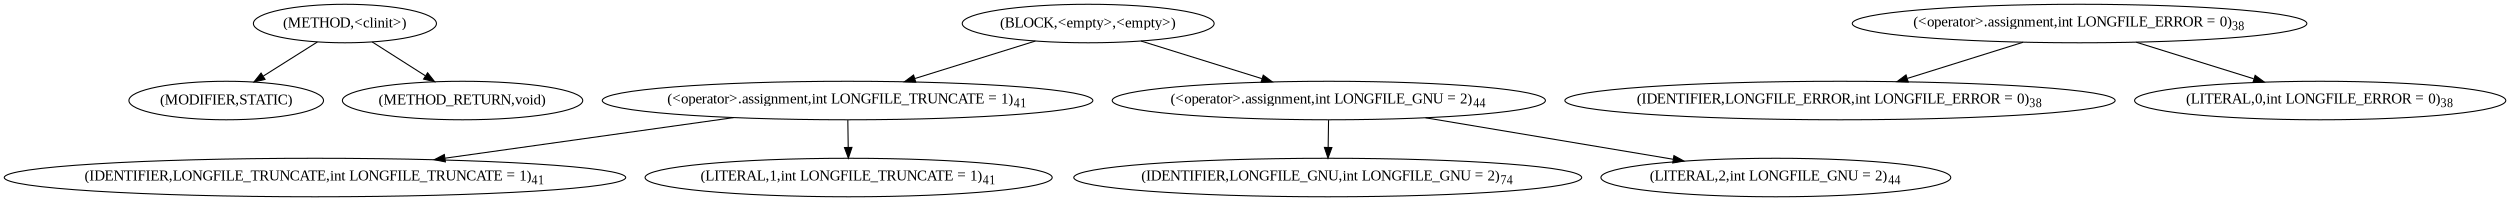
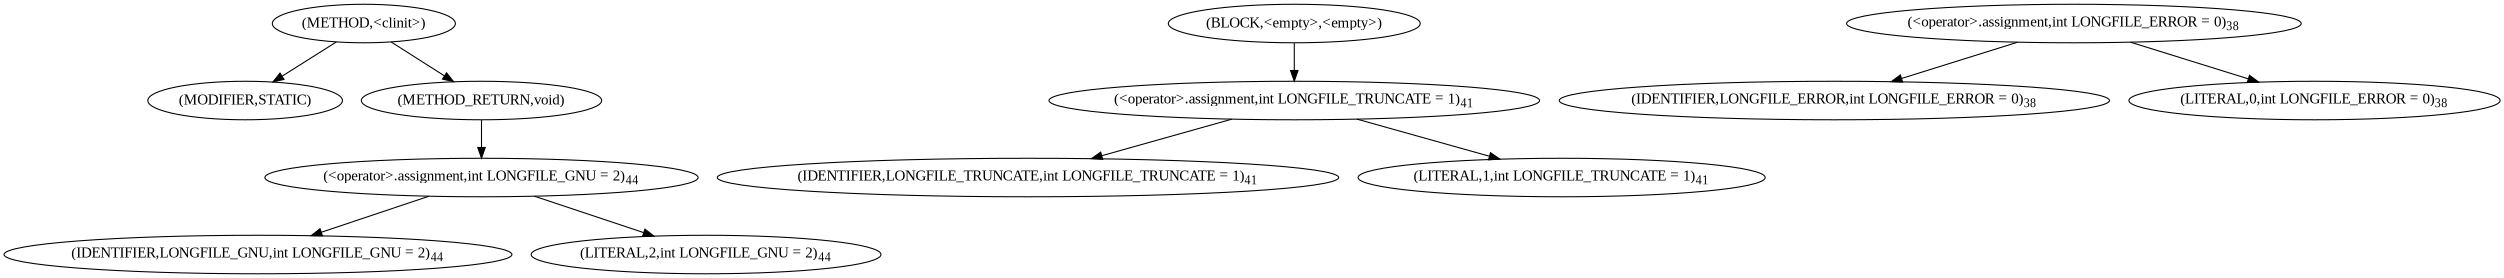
edge "(BLOCK,<empty>,<empty>)" -> "(<operator>.assignment,int LONGFILE_GNU = 2)": now "(METHOD_RETURN,void)" -> "(<operator>.assignment,int LONGFILE_GNU = 2)"
node "(IDENTIFIER,LONGFILE_GNU,int LONGFILE_GNU = 2)": text "74" -> "44"
